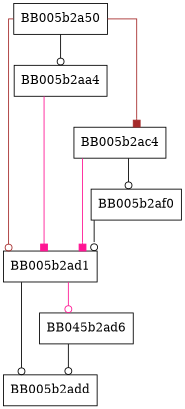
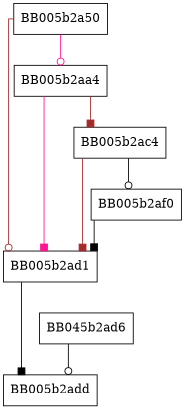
edge "BB005b2a50" -> "BB005b2aa4": color black -> deeppink
edge "BB005b2a50" -> "BB005b2ac4": now "BB005b2aa4" -> "BB005b2ac4"
edge "BB005b2ac4" -> "BB005b2ad1": color deeppink -> brown
edge "BB005b2af0" -> "BB005b2ad1": arrowhead odot -> box
edge "BB005b2ad1" -> "BB045b2ad6": removed
edge "BB005b2ad1" -> "BB005b2add": arrowhead odot -> box
